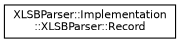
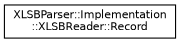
node "XLSBParser::Implementation ::XLSBParser::Record": label "XLSBParser::Implementation ::XLSBParser::Record" -> "XLSBParser::Implementation ::XLSBReader::Record"
